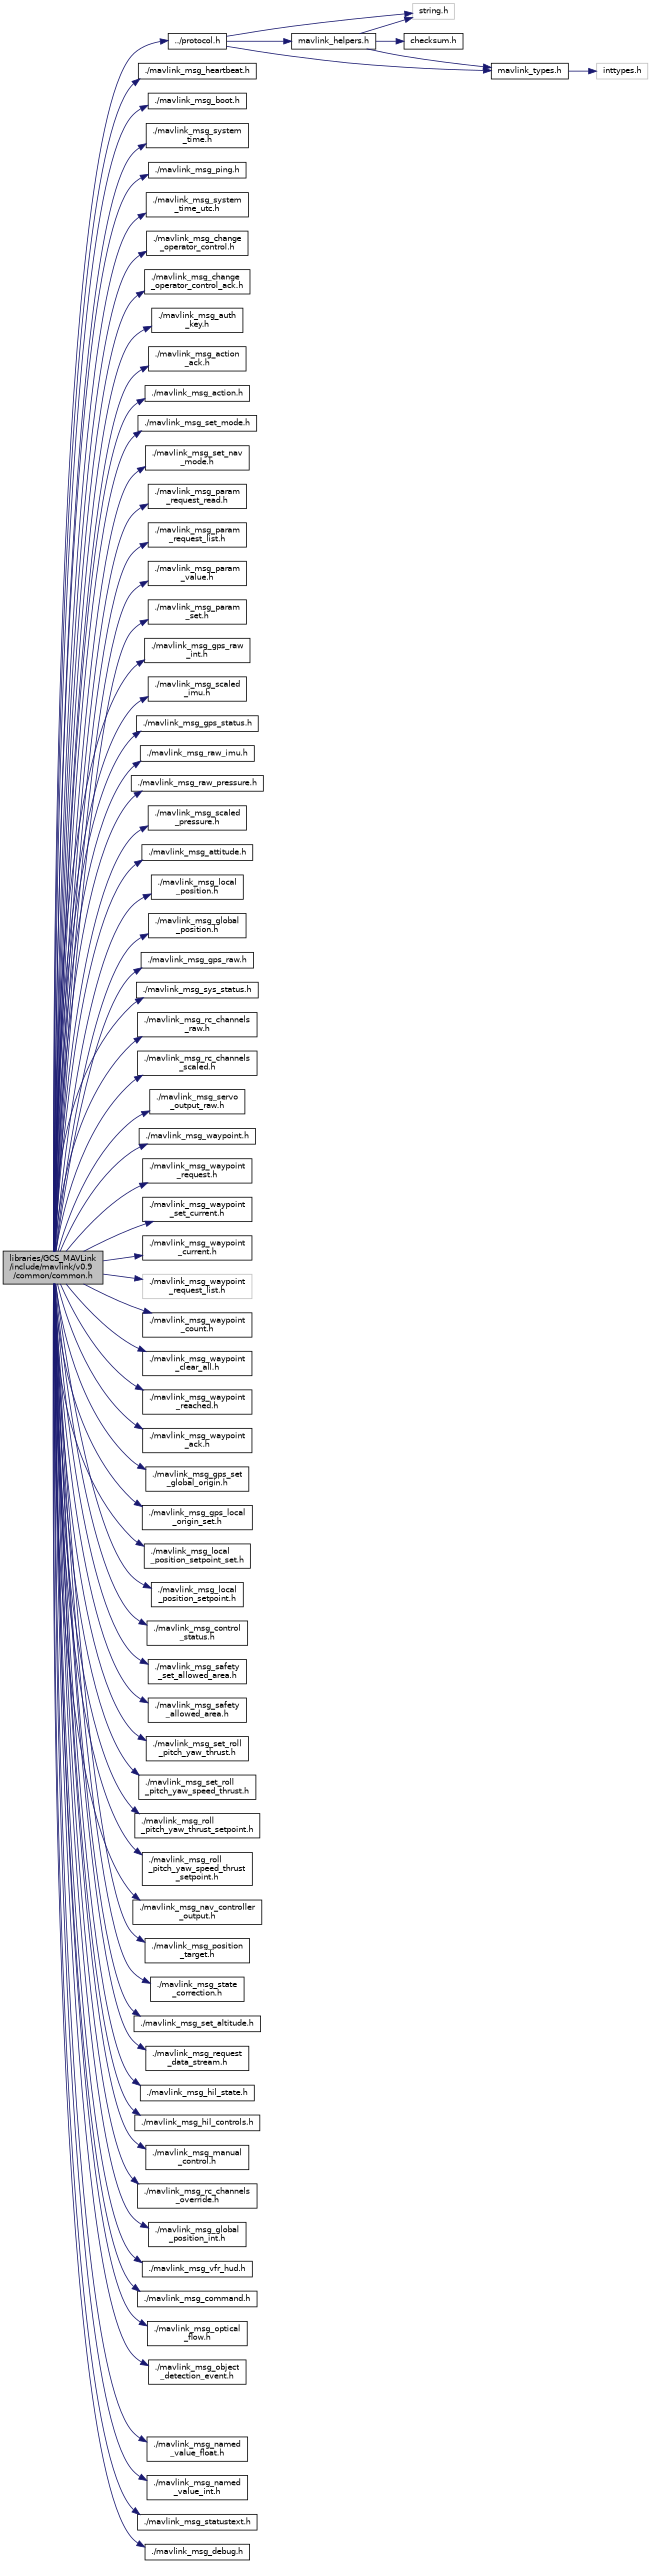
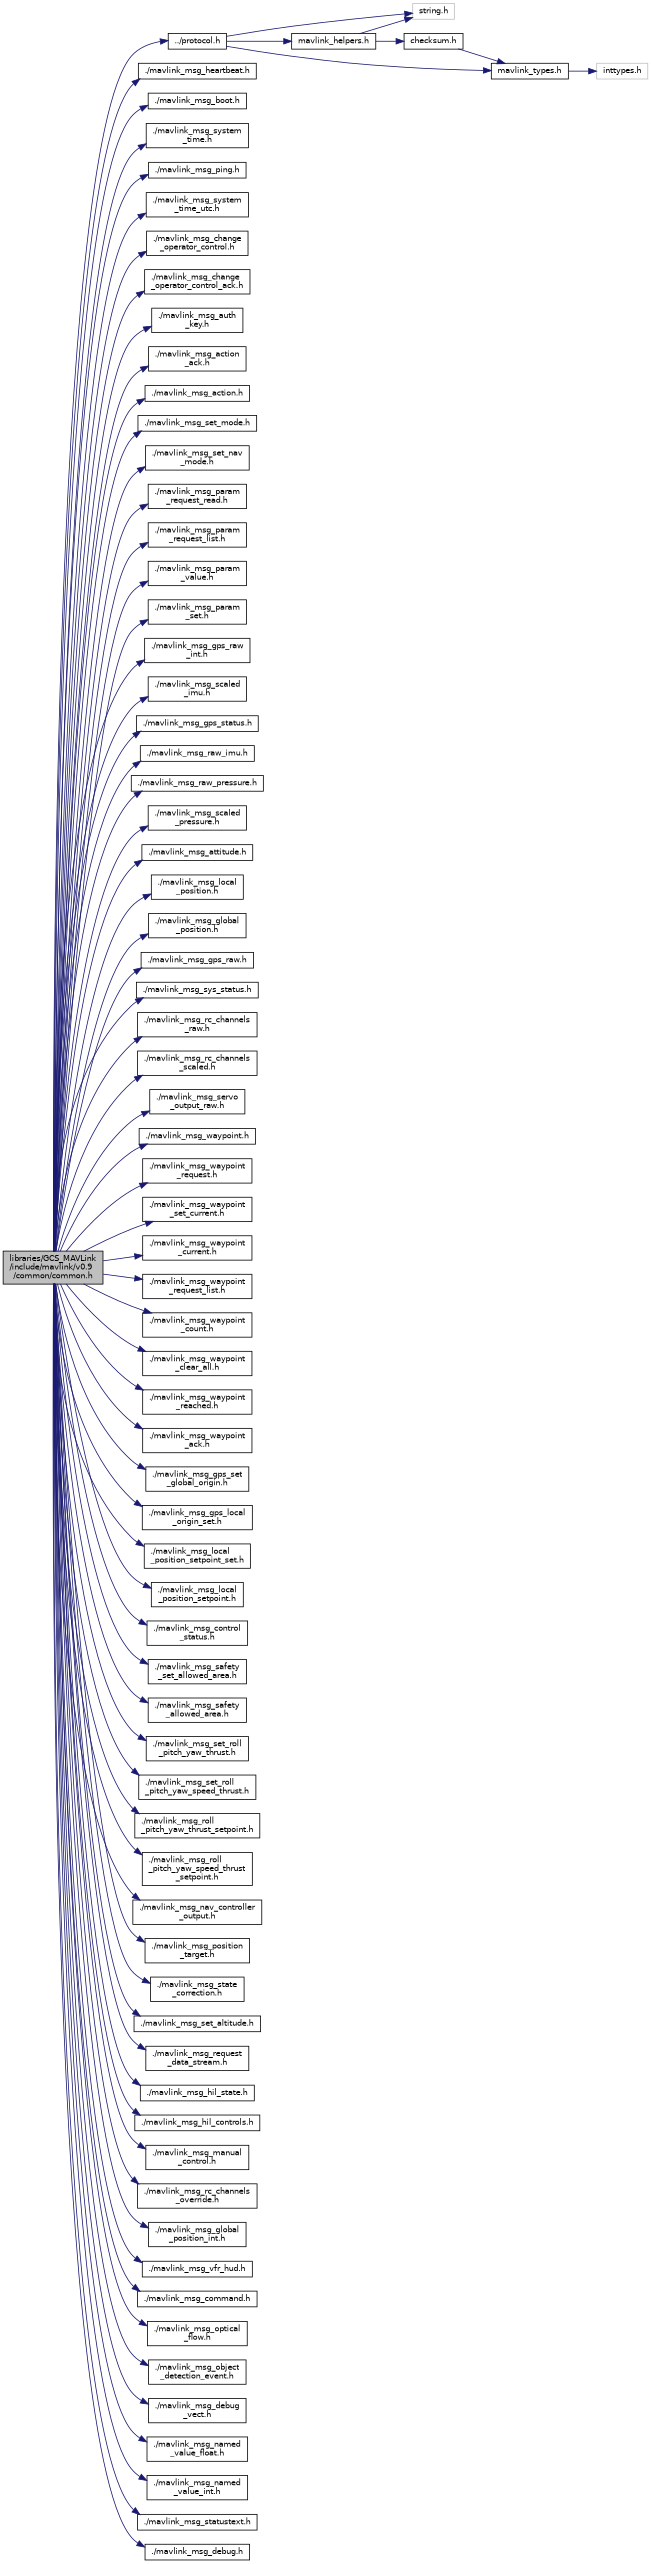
edge "mavlink_helpers.h" -> "mavlink_types.h": now "checksum.h" -> "mavlink_types.h"
node "./mavlink_msg_waypoint _request_list.h": color grey75 -> black
node "./mavlink_msg_debug _vect.h": added
